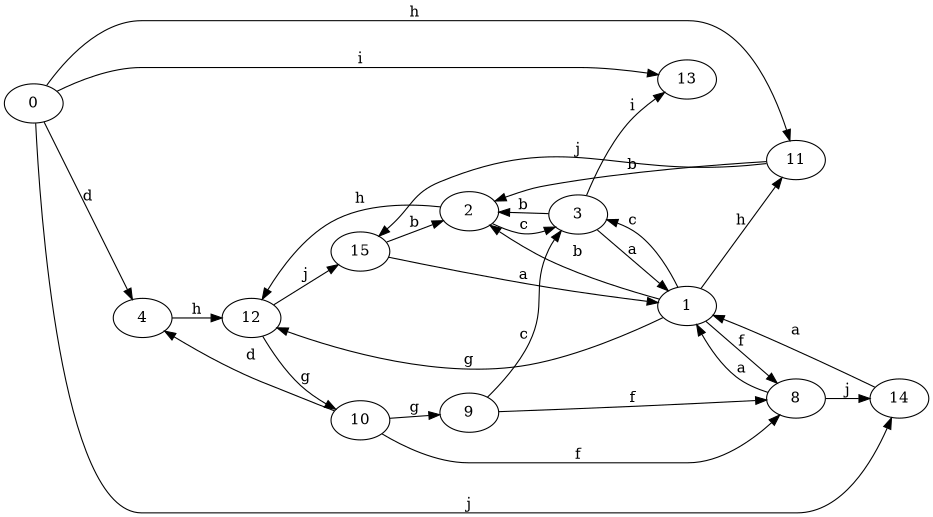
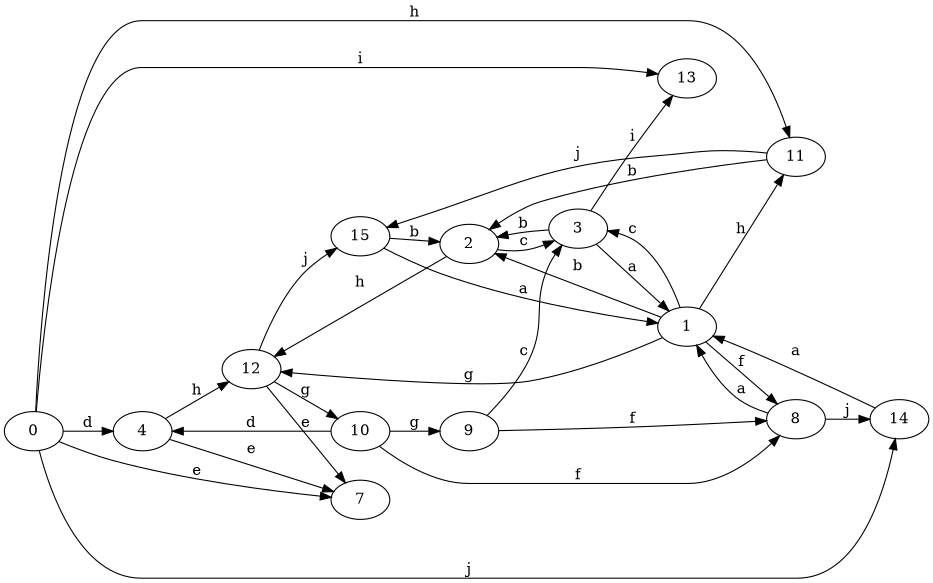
node "7": added
